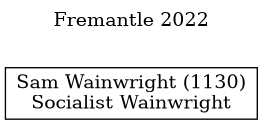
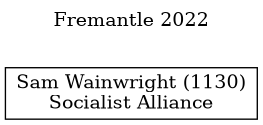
node "Sam Wainwright (1130) Socialist Wainwright": label "Sam Wainwright (1130) Socialist Wainwright" -> "Sam Wainwright (1130) Socialist Alliance"
